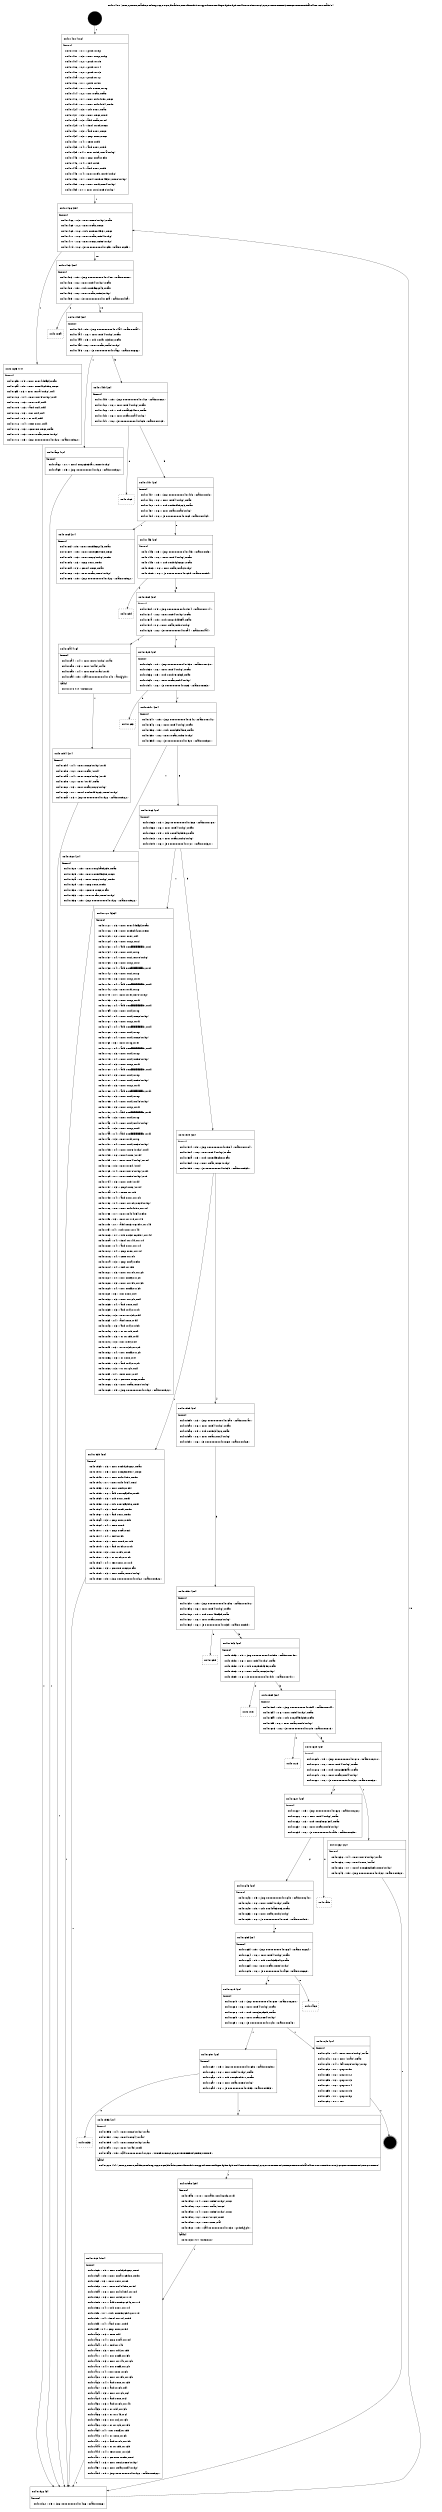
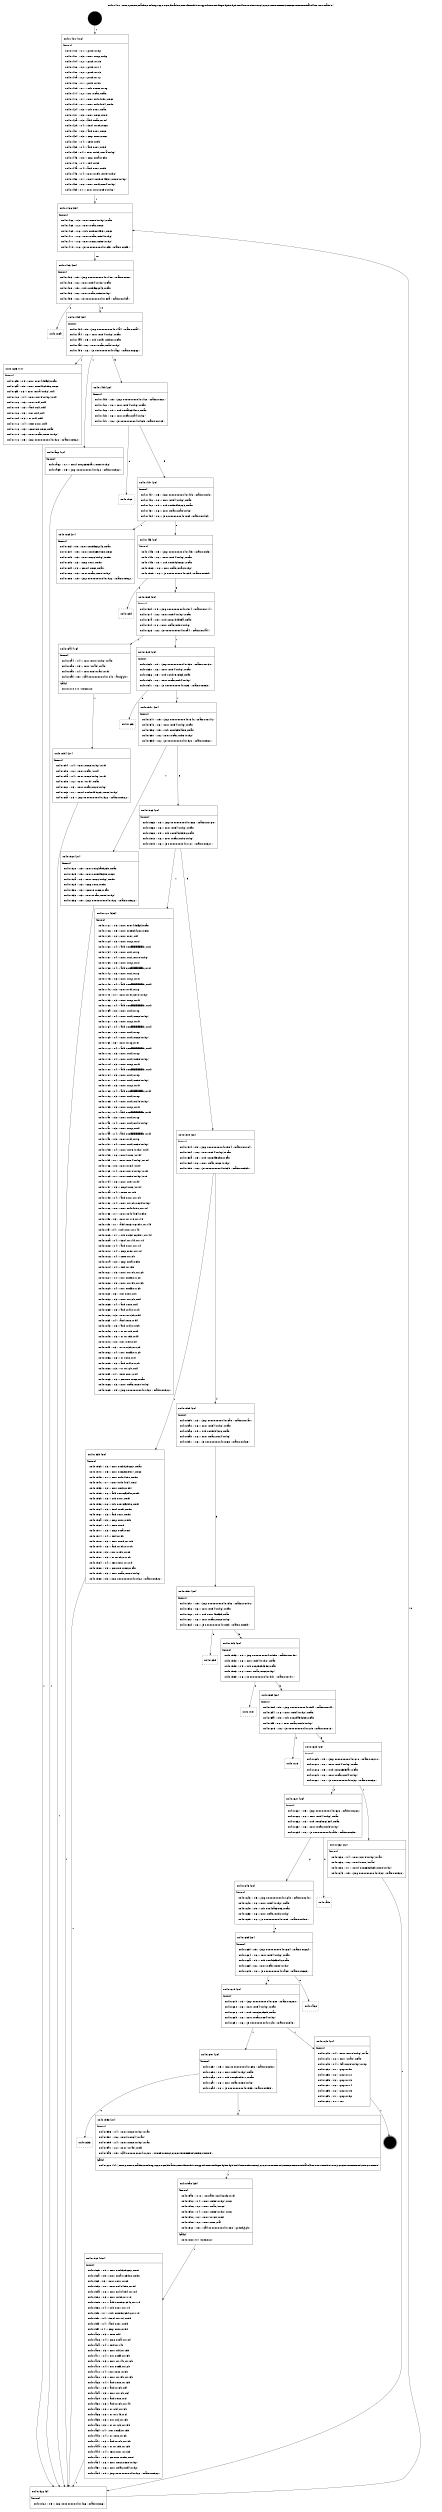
edge "0x401466 [29]" -> "0x4016f5 [44]": now "0x40149f [28]" -> "0x4016f5 [44]"
